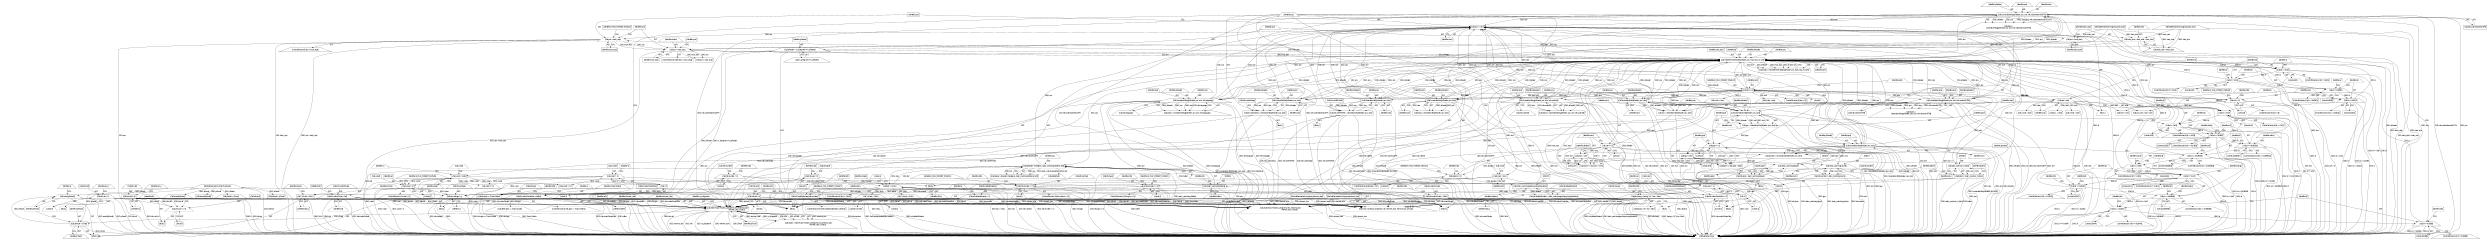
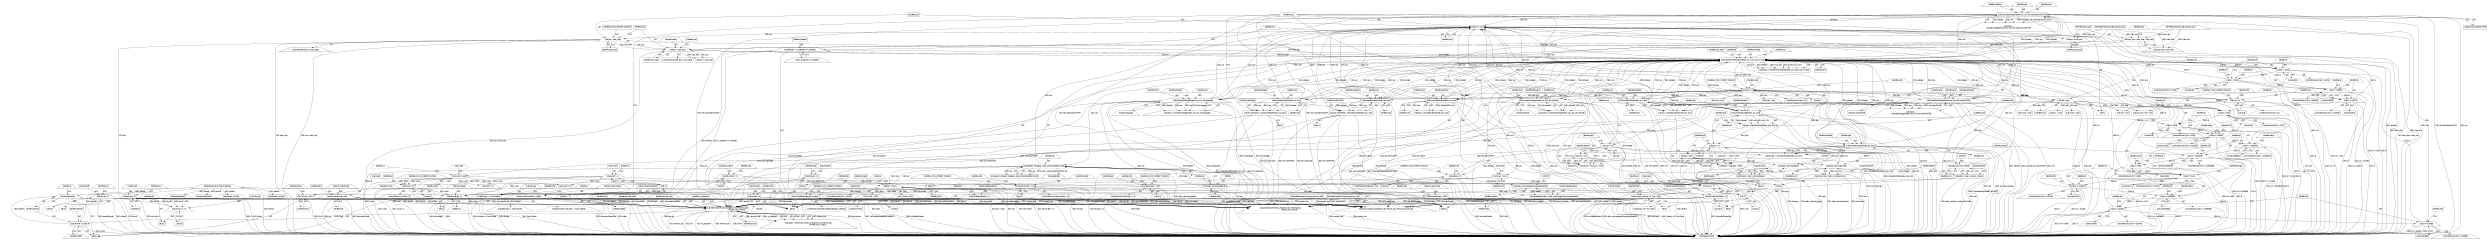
edge "(Call,size < 0)" -> "(Call,a.size = size)": label "DDG: 1" -> "DDG: size"
edge "(Call,v.size = size)" -> "(MethodReturn,long)": now "(Call,v.size = size)" -> "(Call,v.size = -1)"
